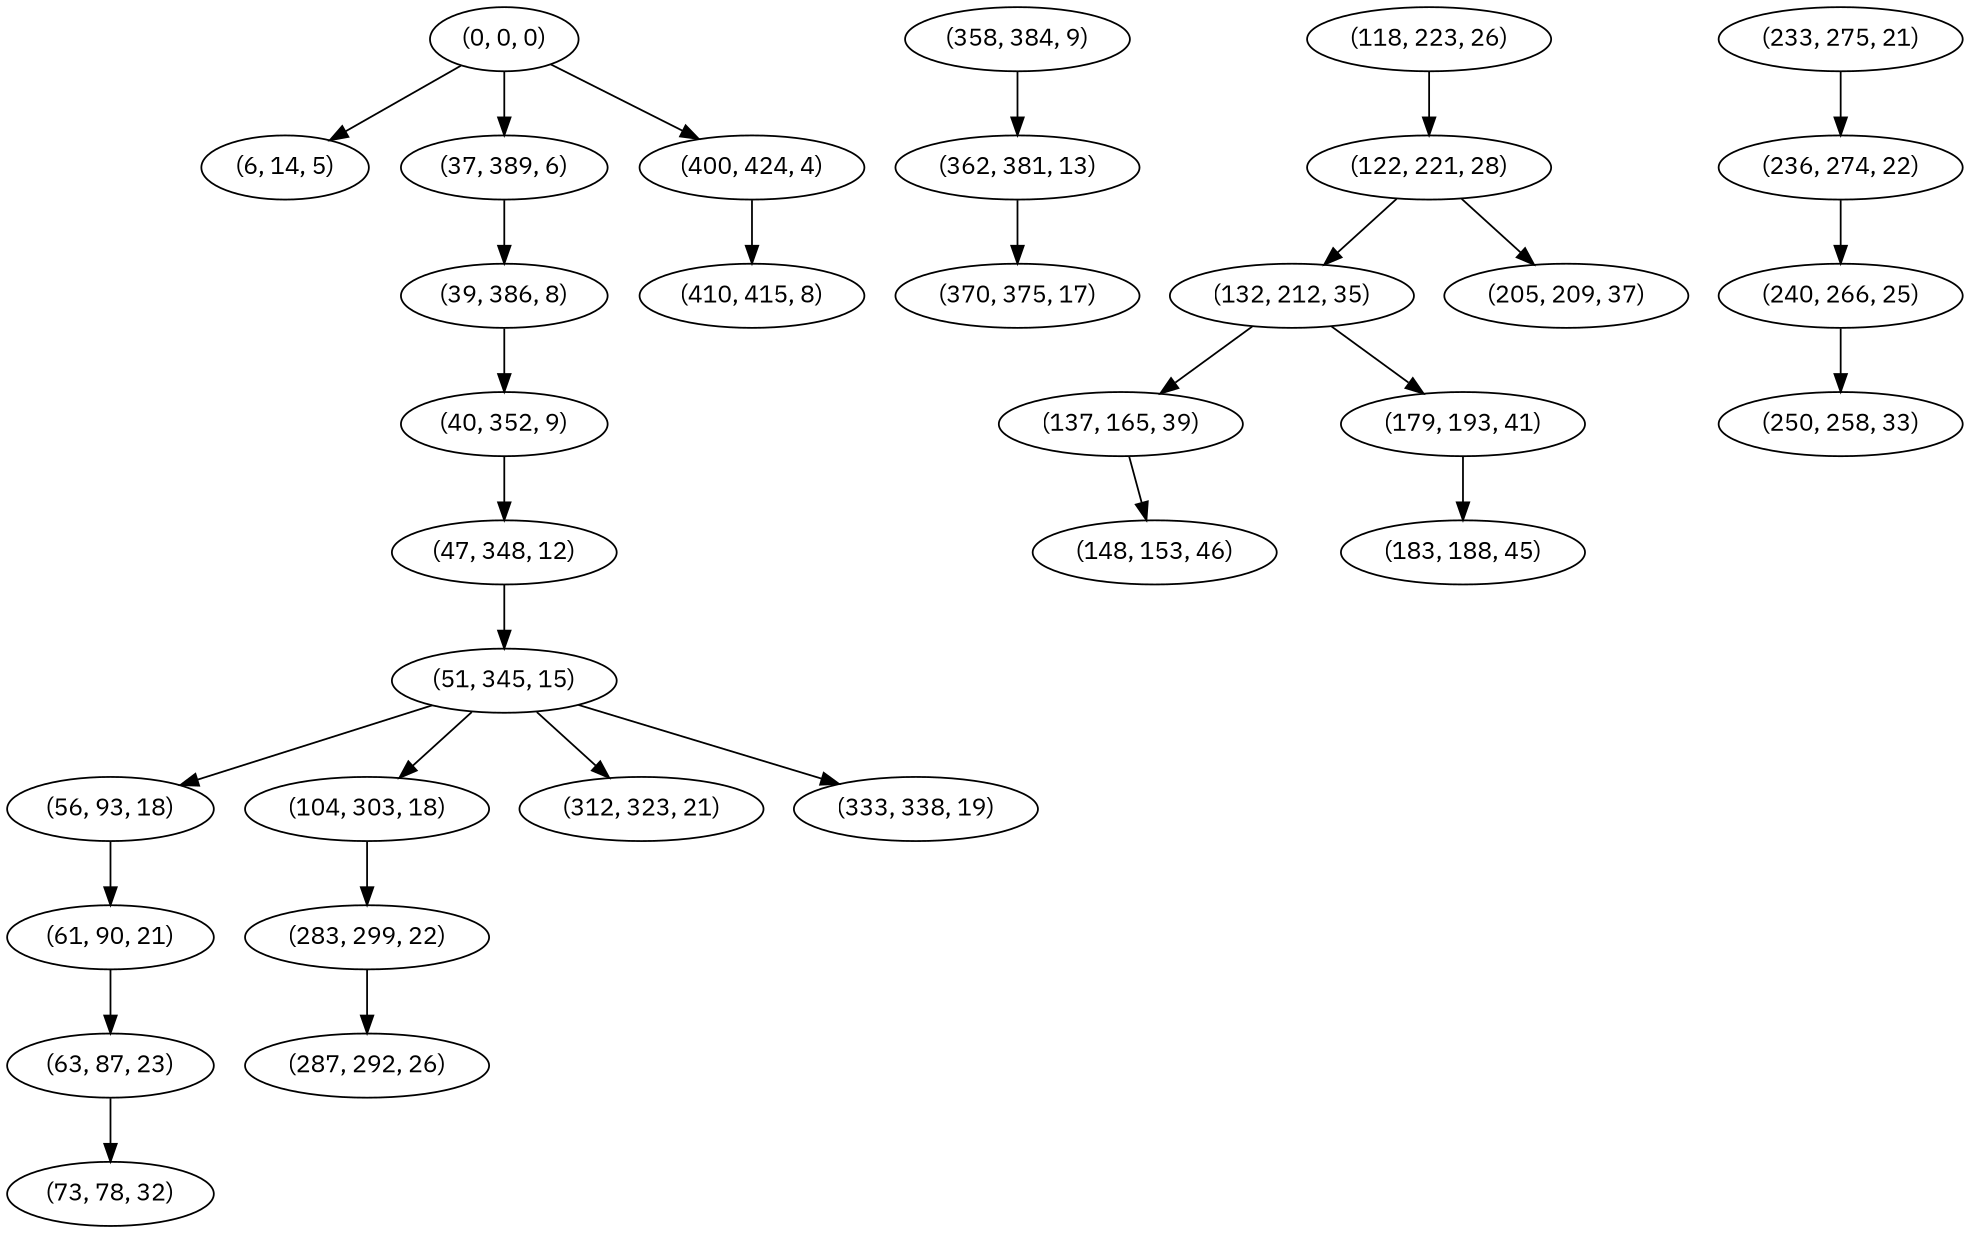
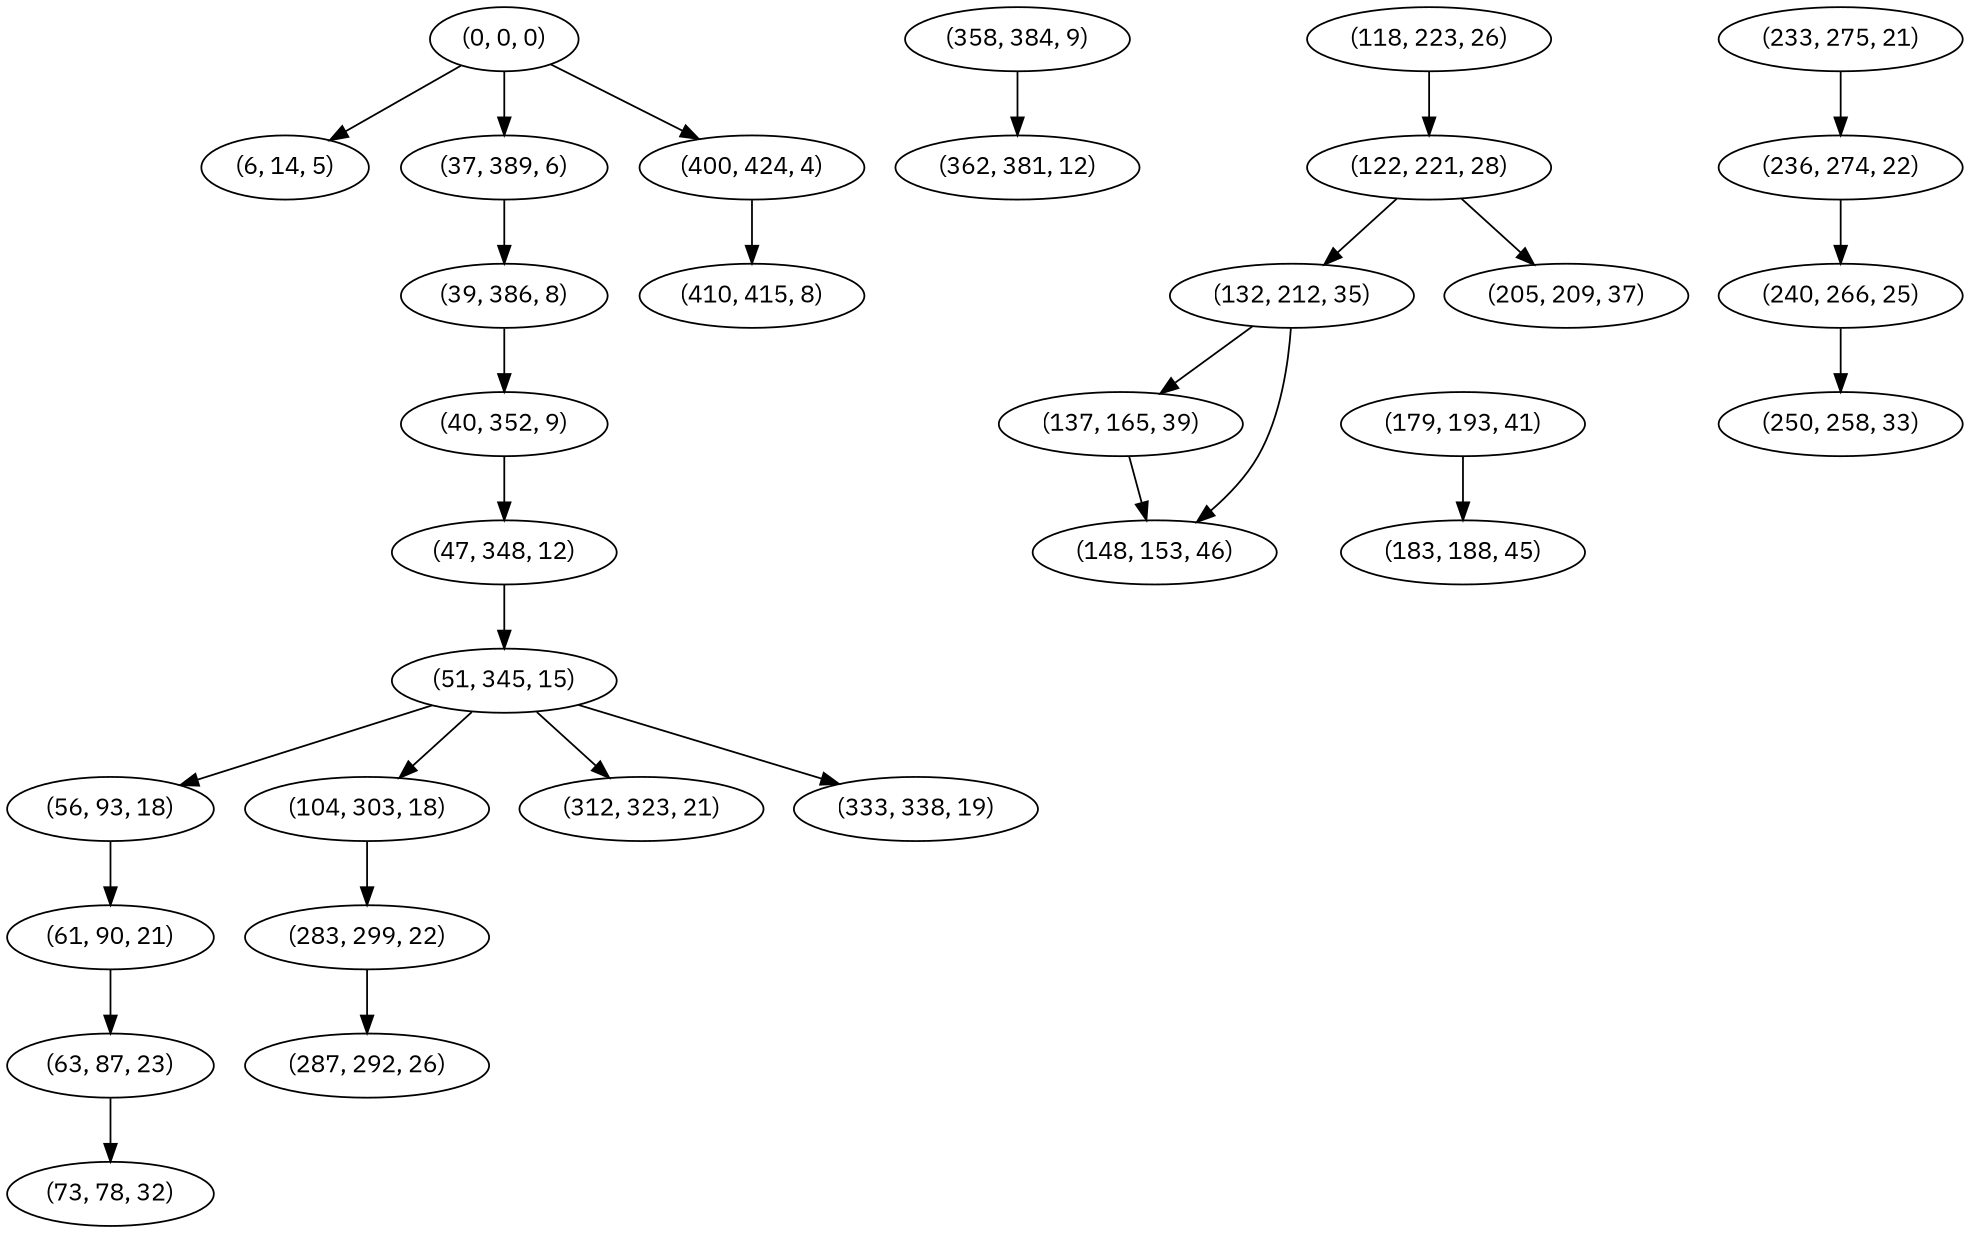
node "(362, 381, 13)": label "(362, 381, 13)" -> "(362, 381, 12)"
node "(370, 375, 17)": removed
edge "(132, 212, 35)" -> "(179, 193, 41)": now "(132, 212, 35)" -> "(148, 153, 46)"
